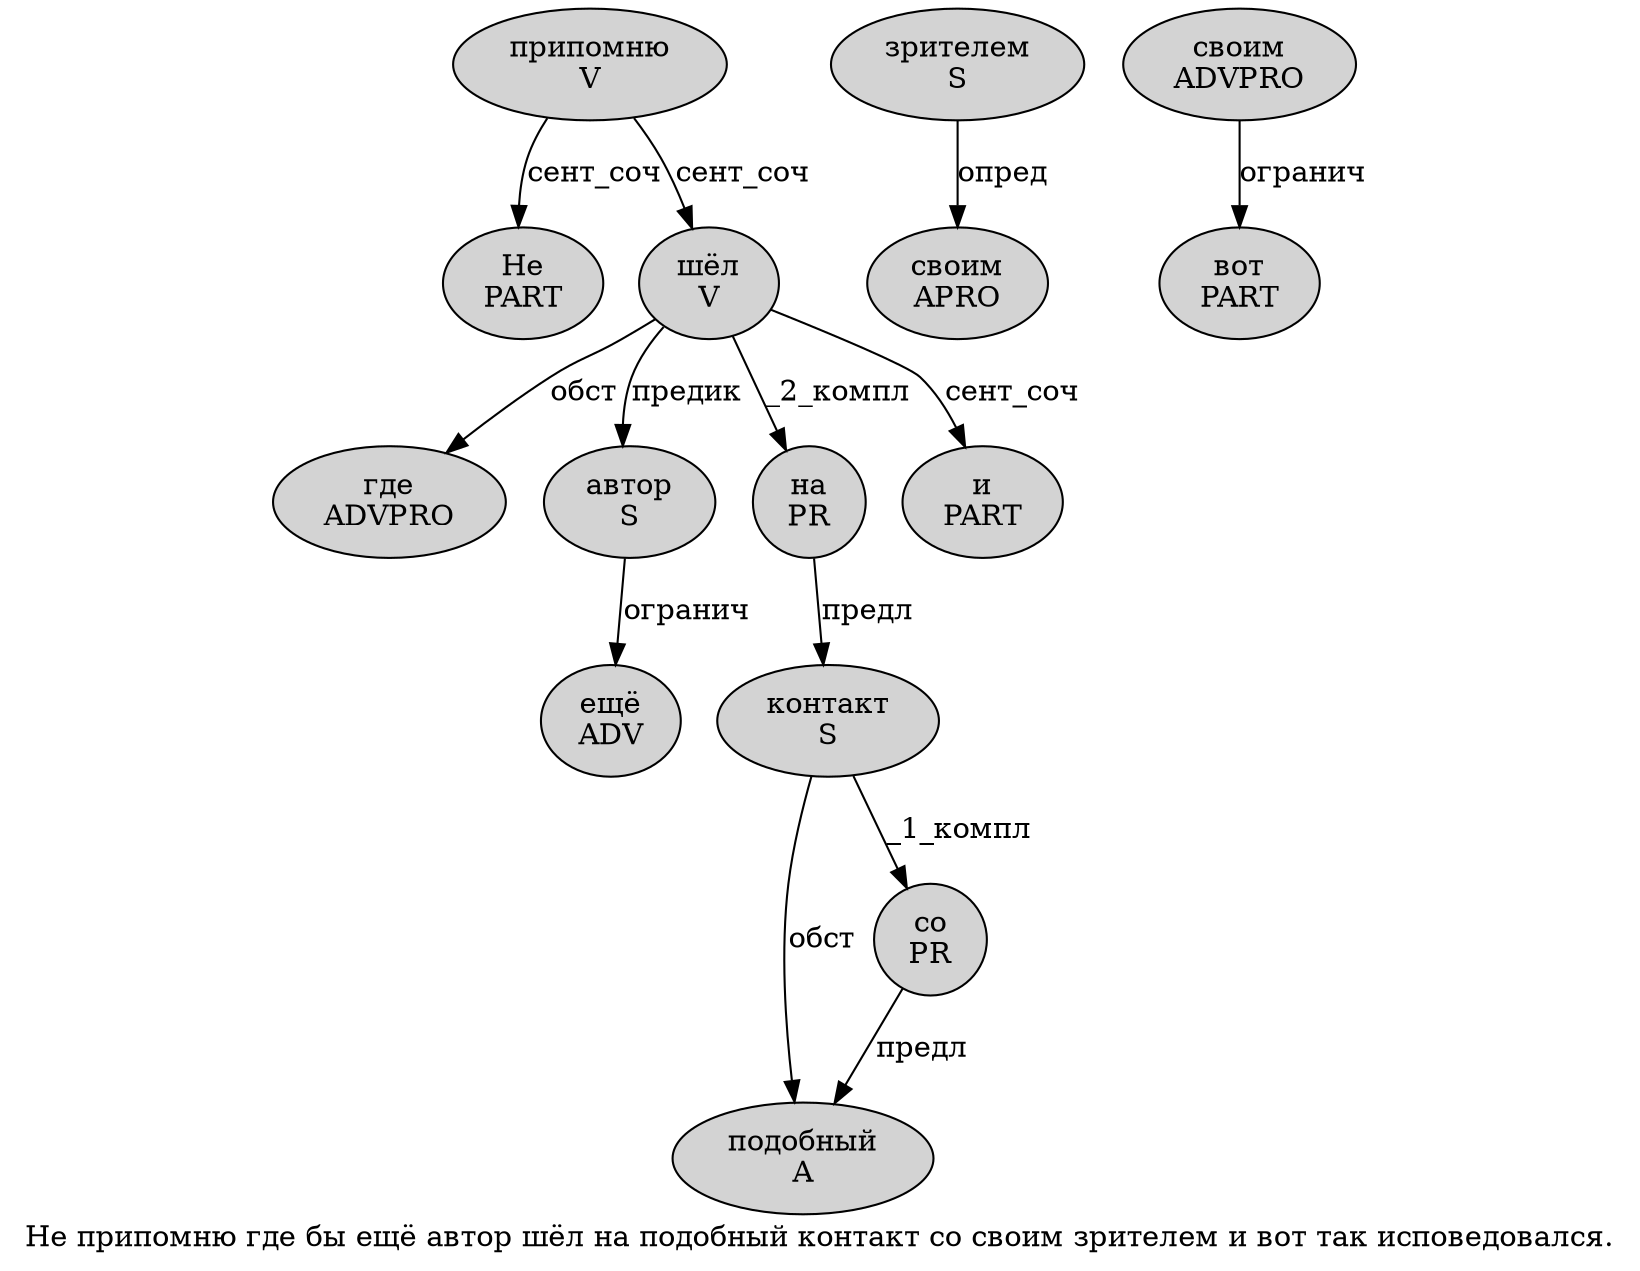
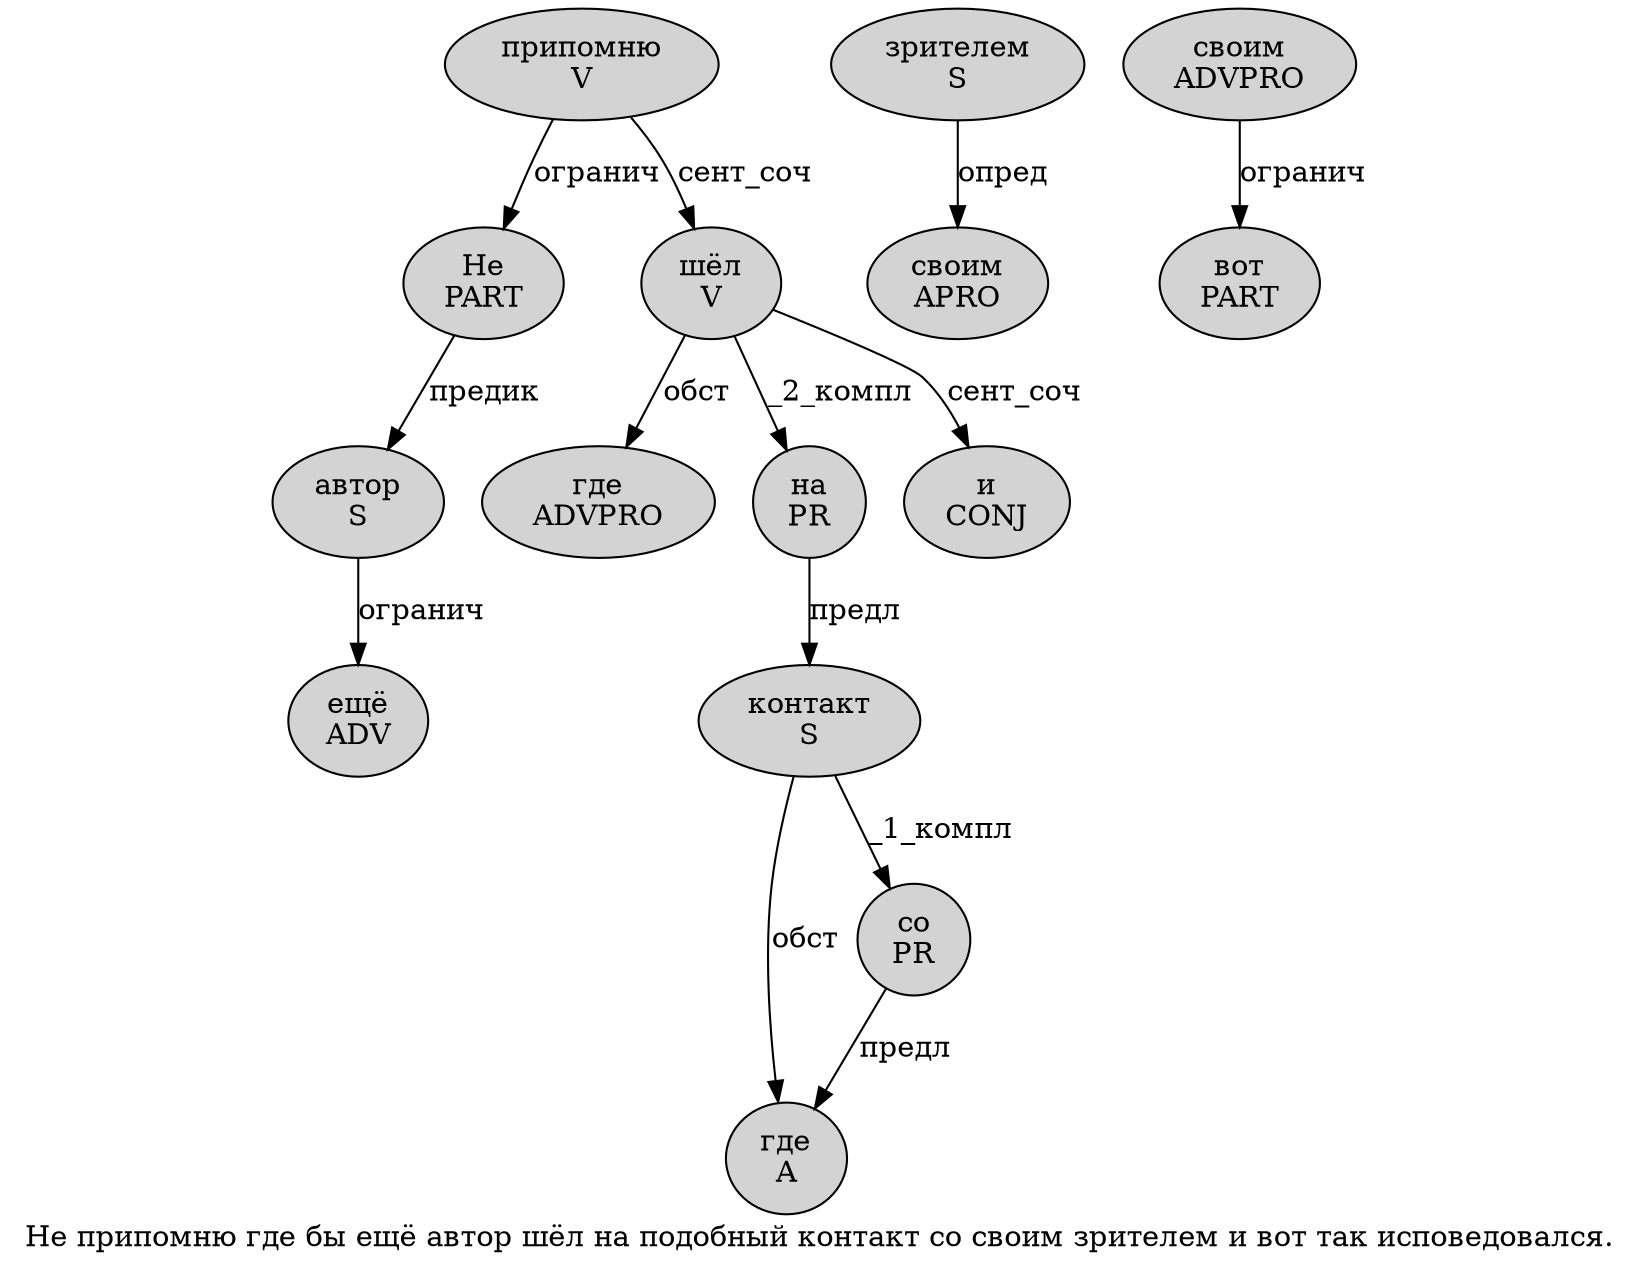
edge "припомню V" -> "Не PART": label "сент_соч" -> "огранич"
edge "шёл V" -> "автор S": now "Не PART" -> "автор S"
node "и PART": label "и PART" -> "и CONJ"
node "подобный A": label "подобный A" -> "где A"
